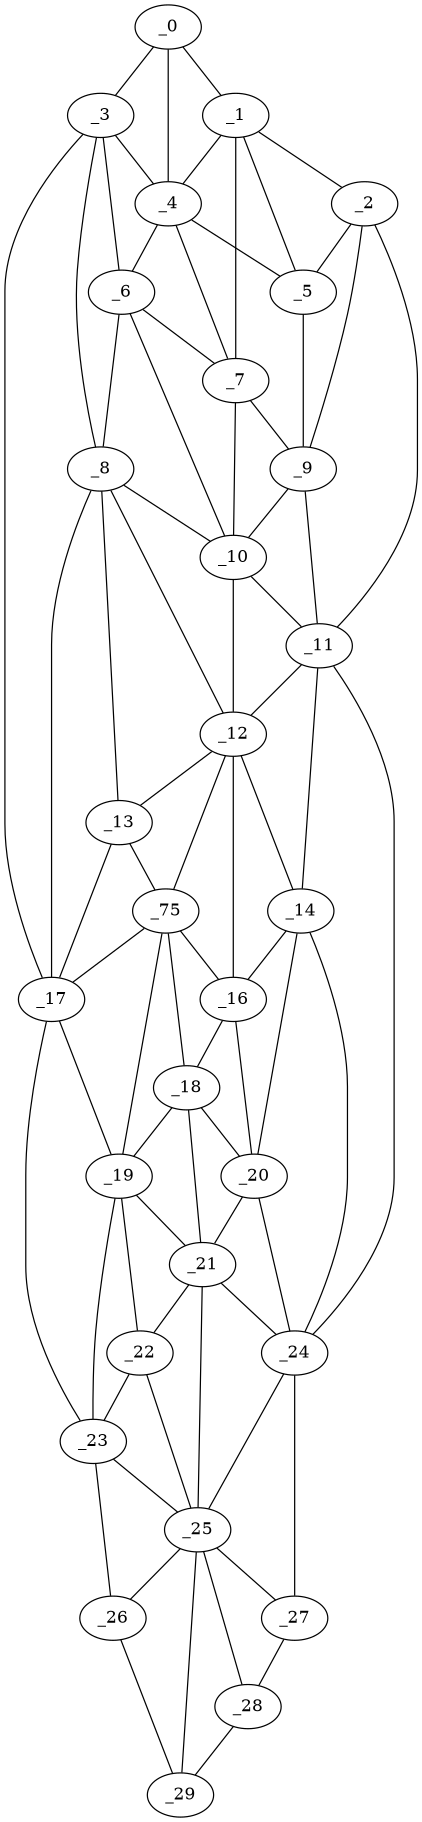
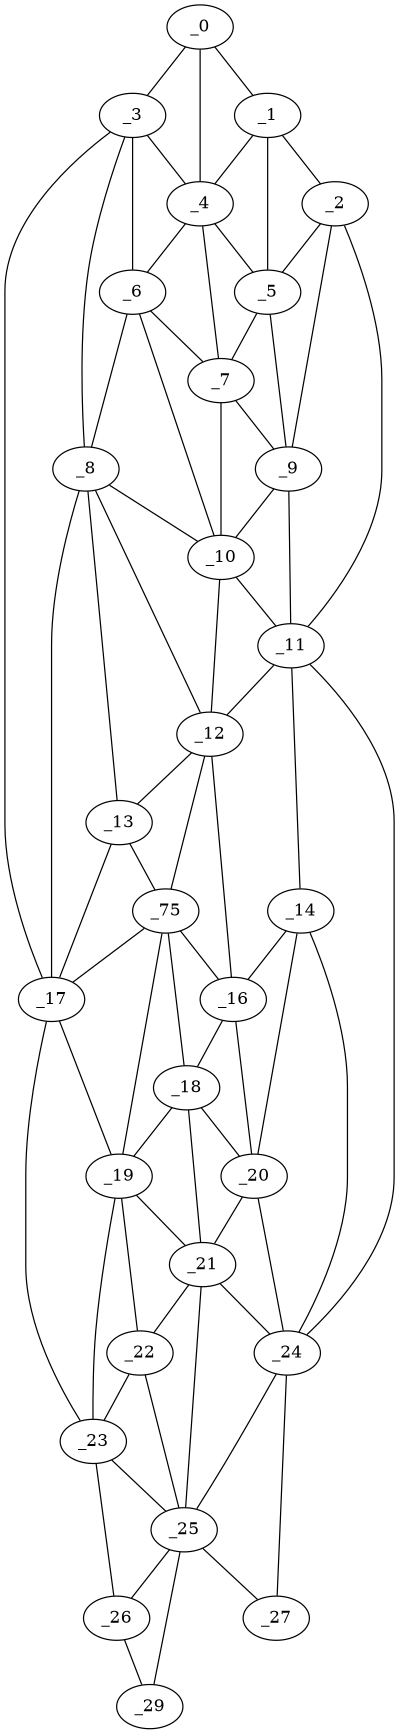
edge "_1" -- "_7": now "_5" -- "_7"
edge "_12" -- "_14": removed
node "_28": removed
